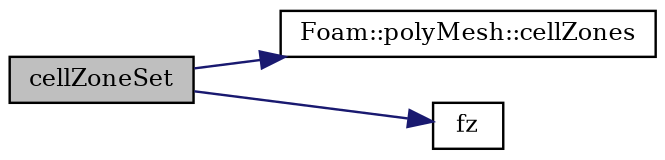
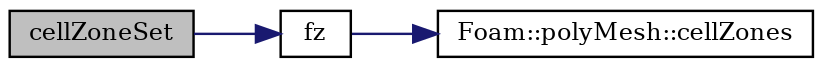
edge "cellZoneSet" -> "Foam::polyMesh::cellZones": now "fz" -> "Foam::polyMesh::cellZones"
